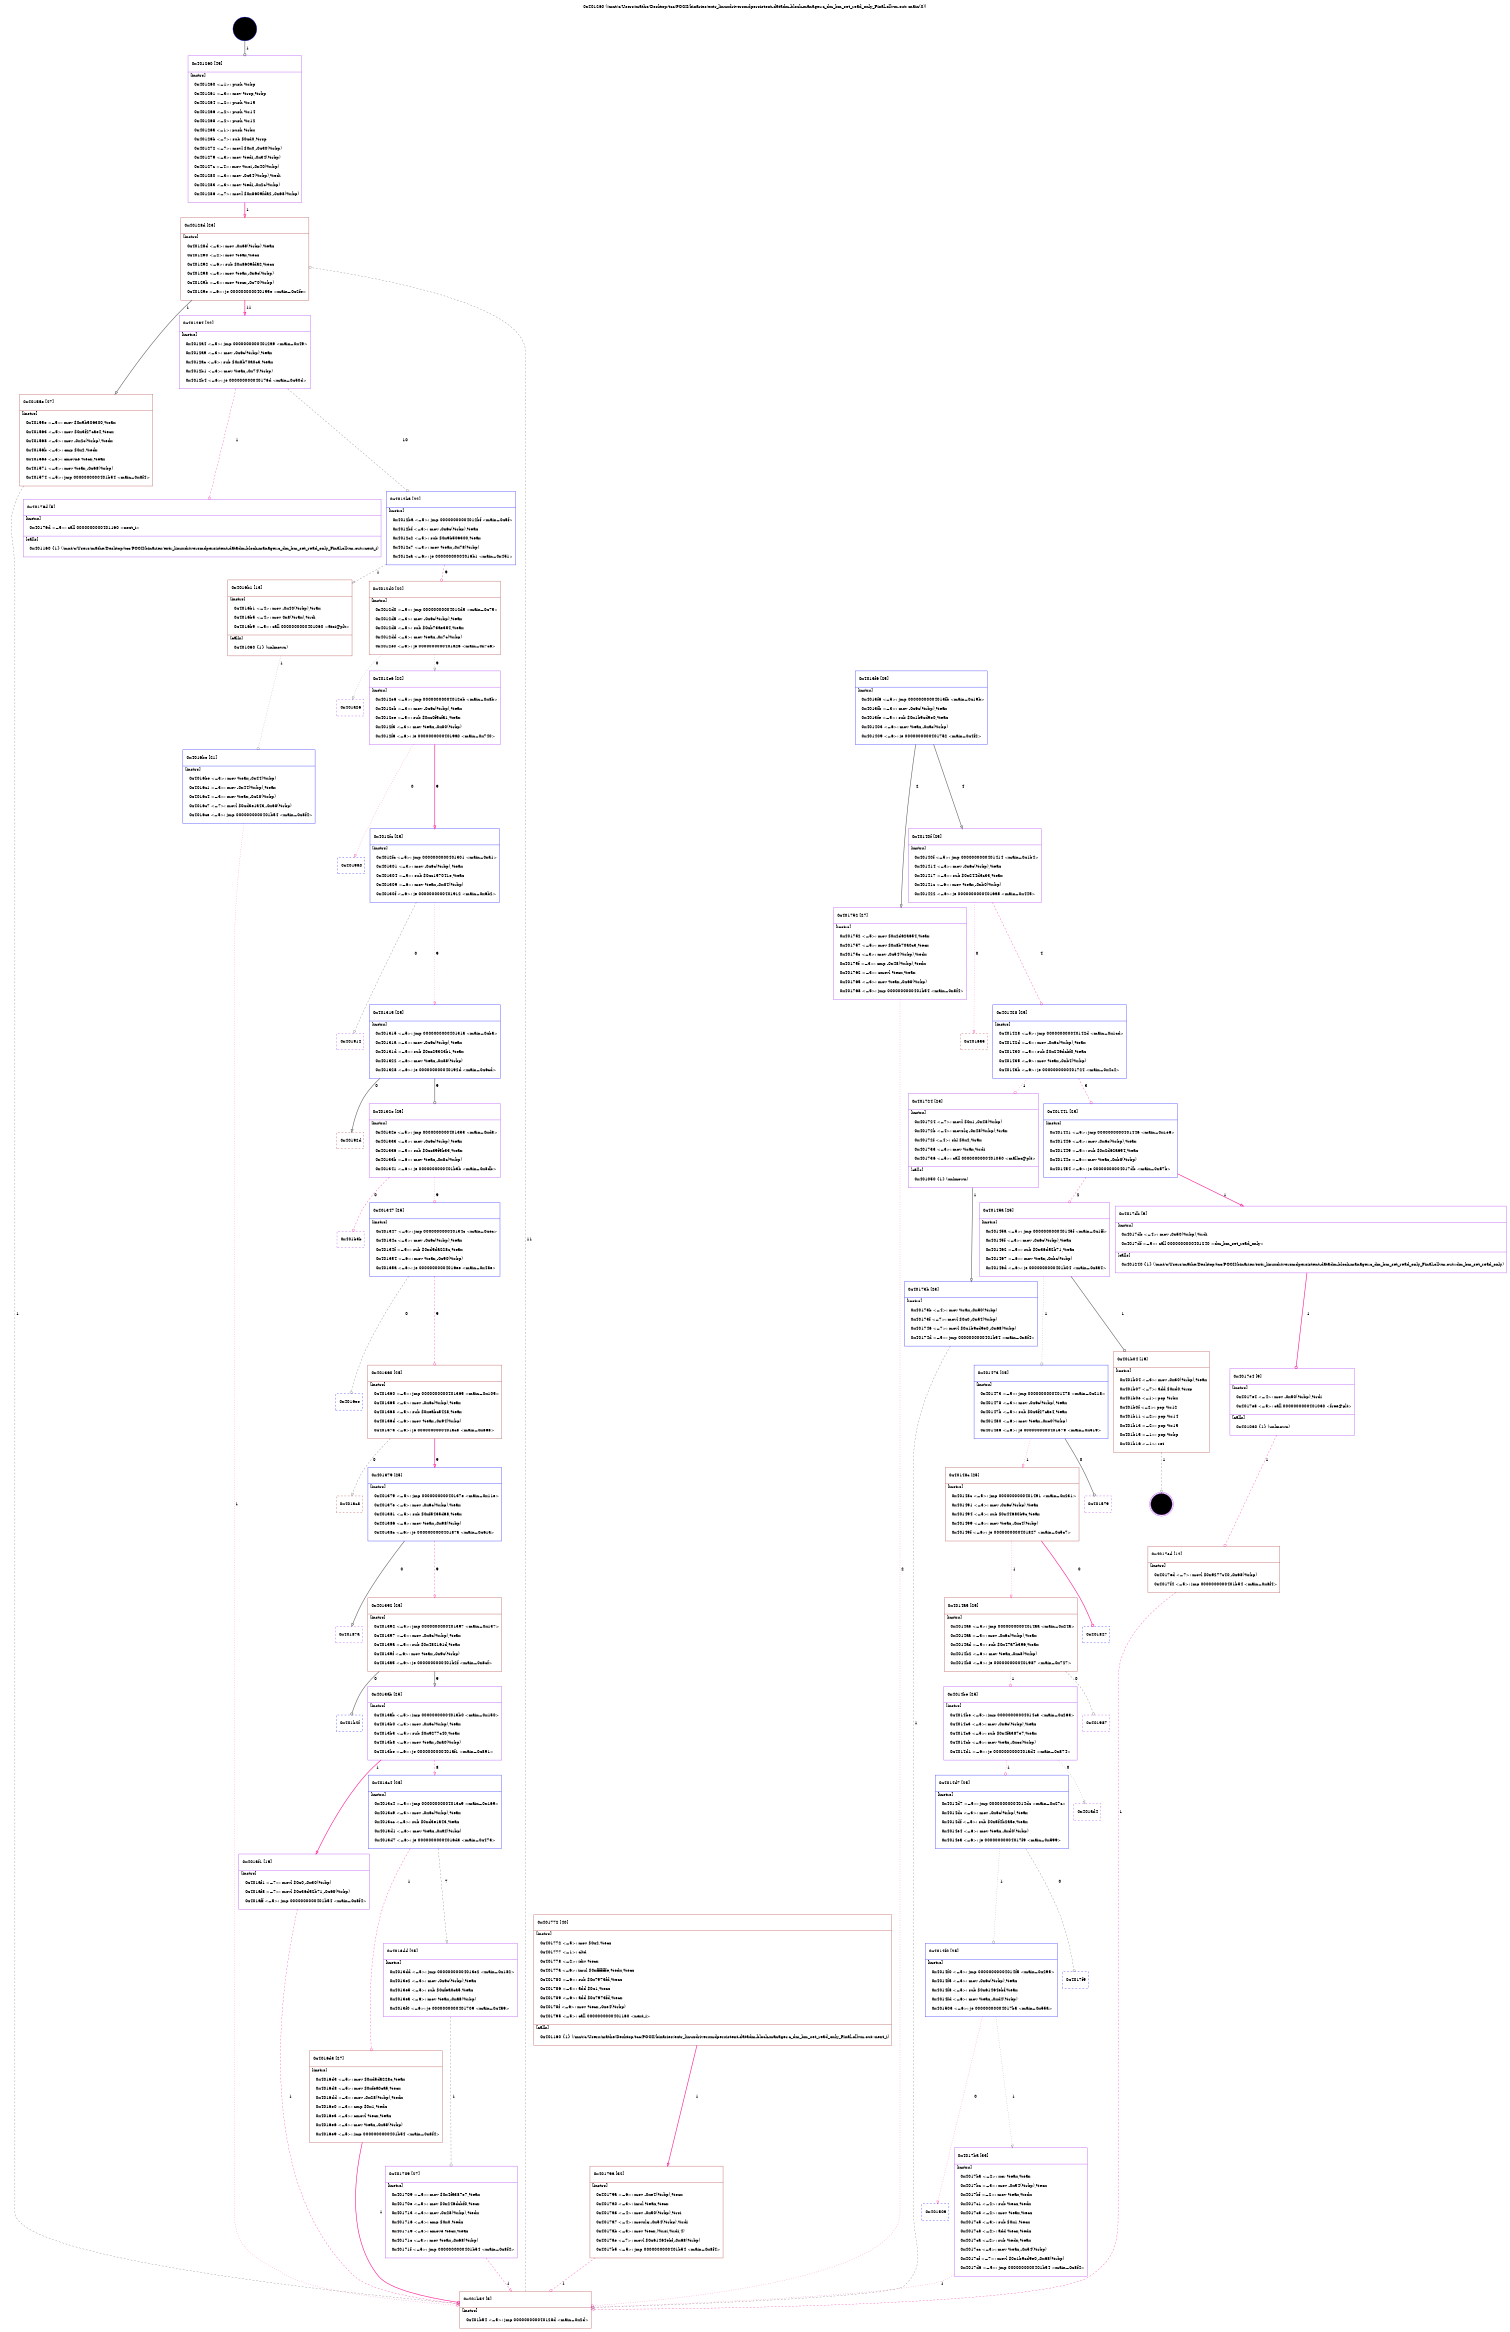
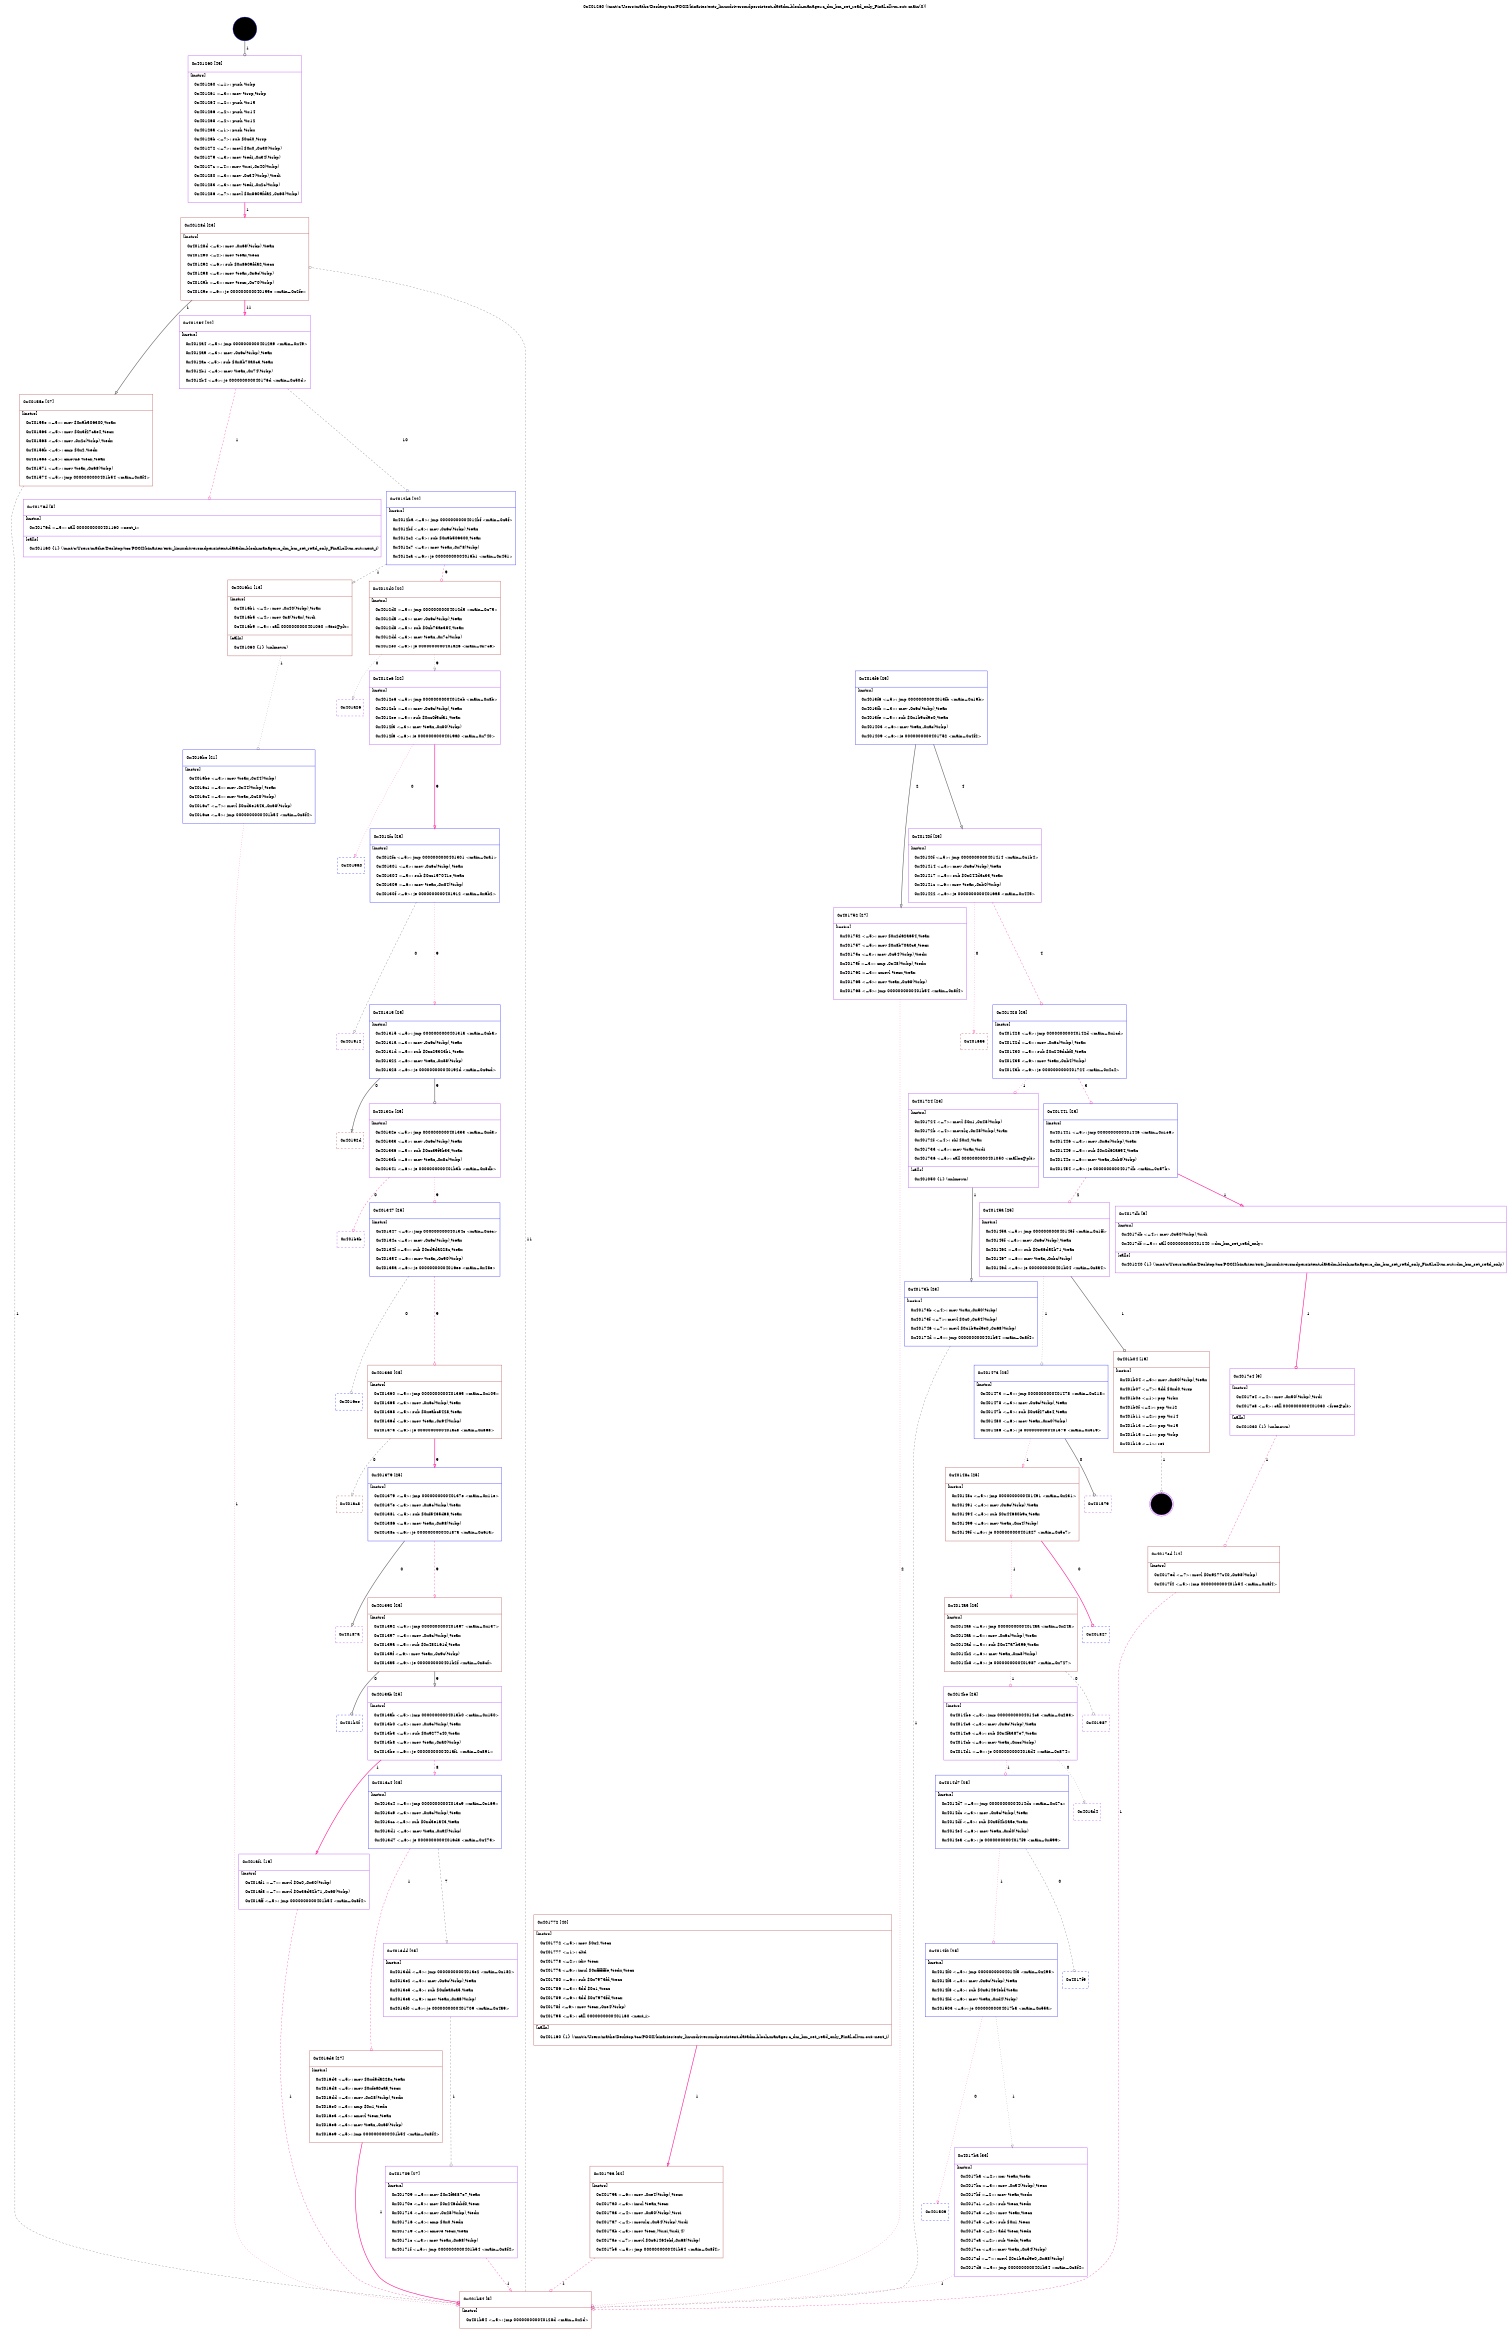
edge "0x4014d7 [25]" -> "0x4014f0 [25]": color gray40 -> deeppink
